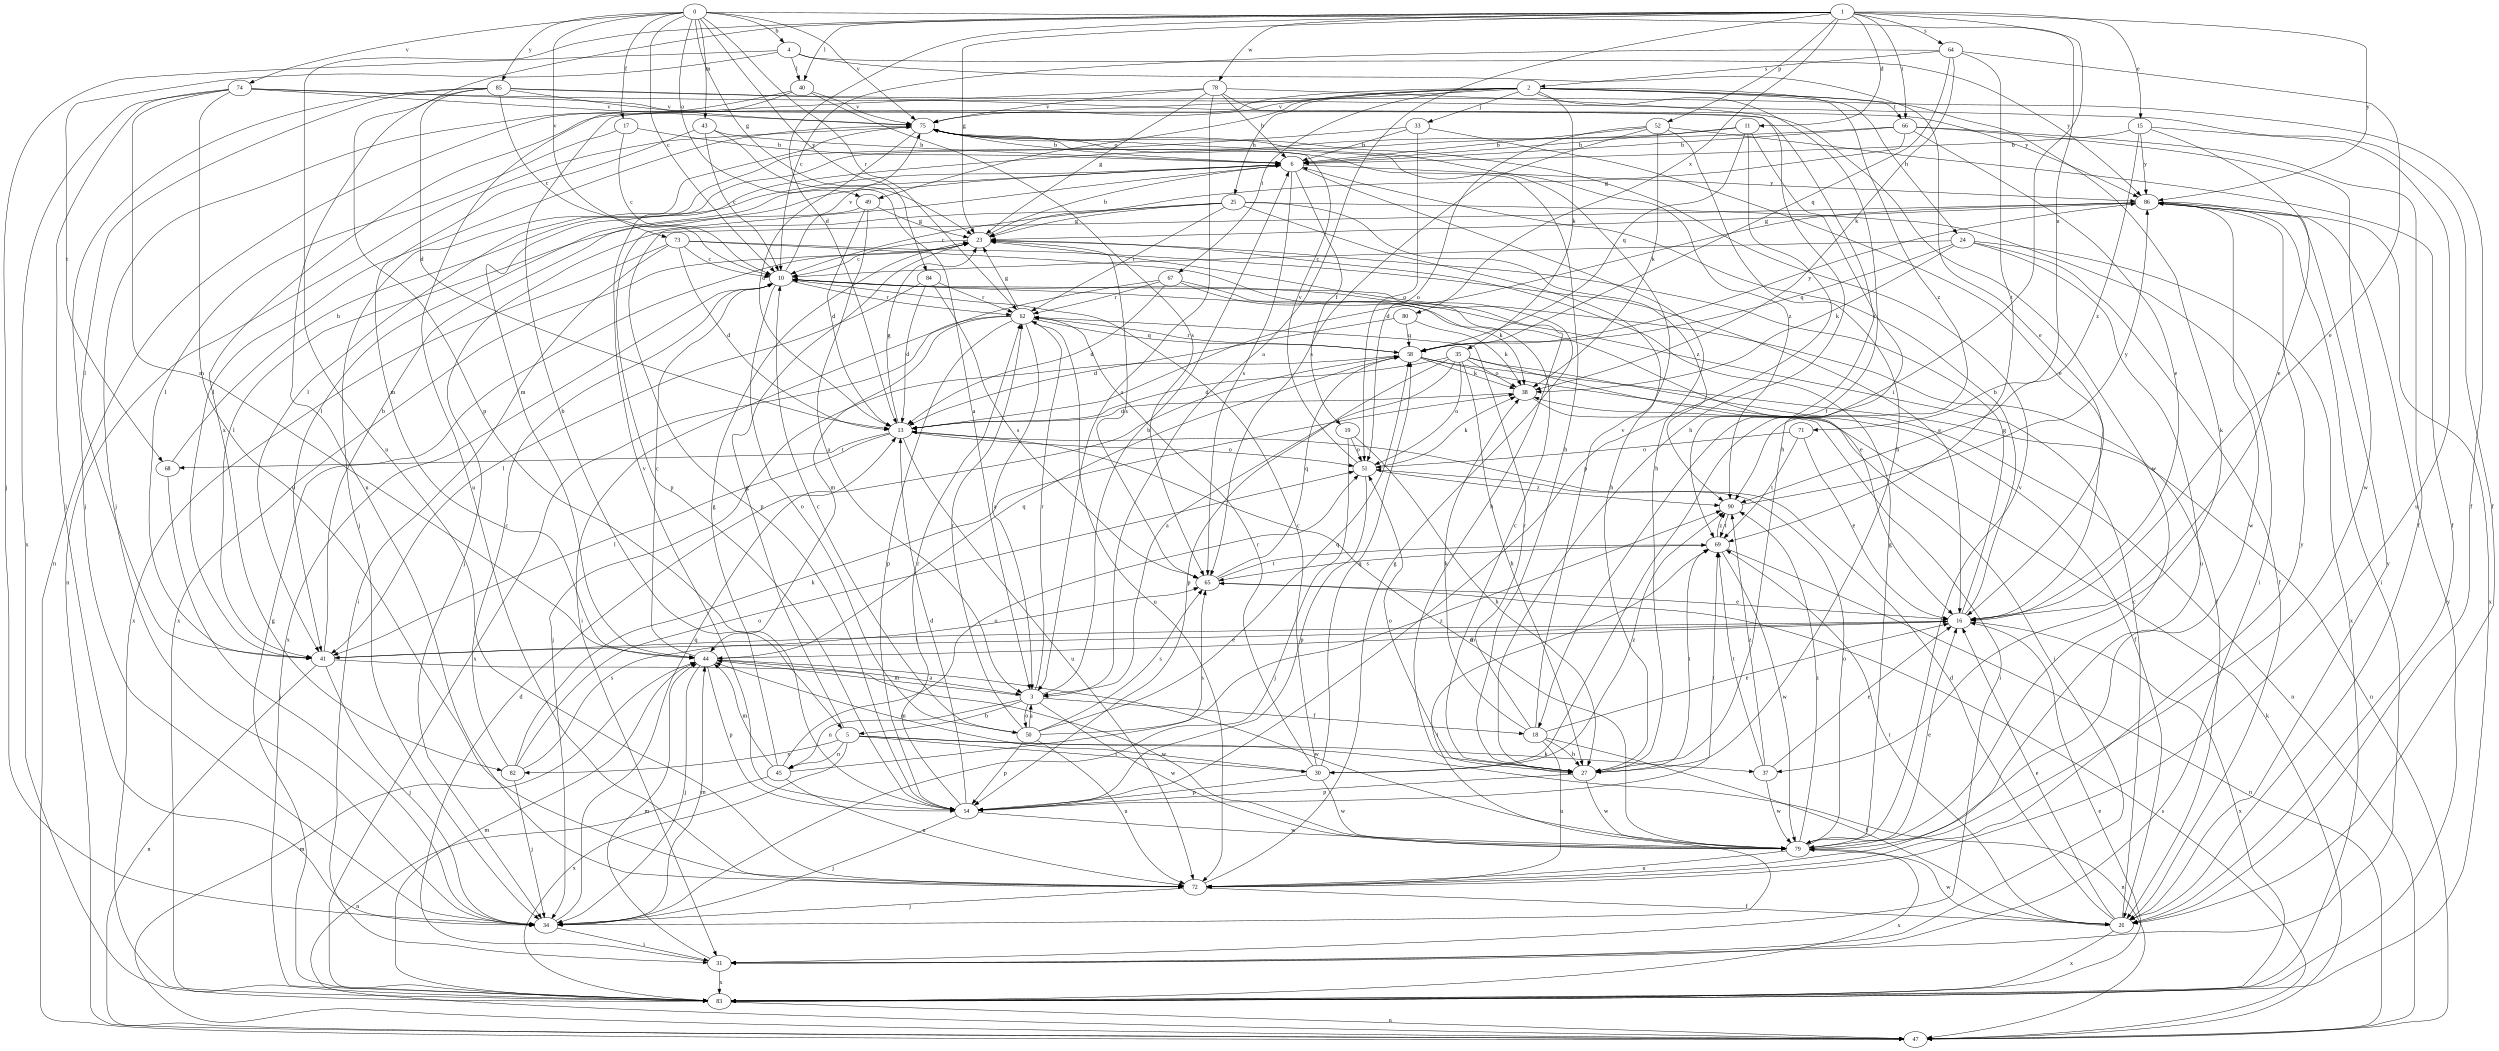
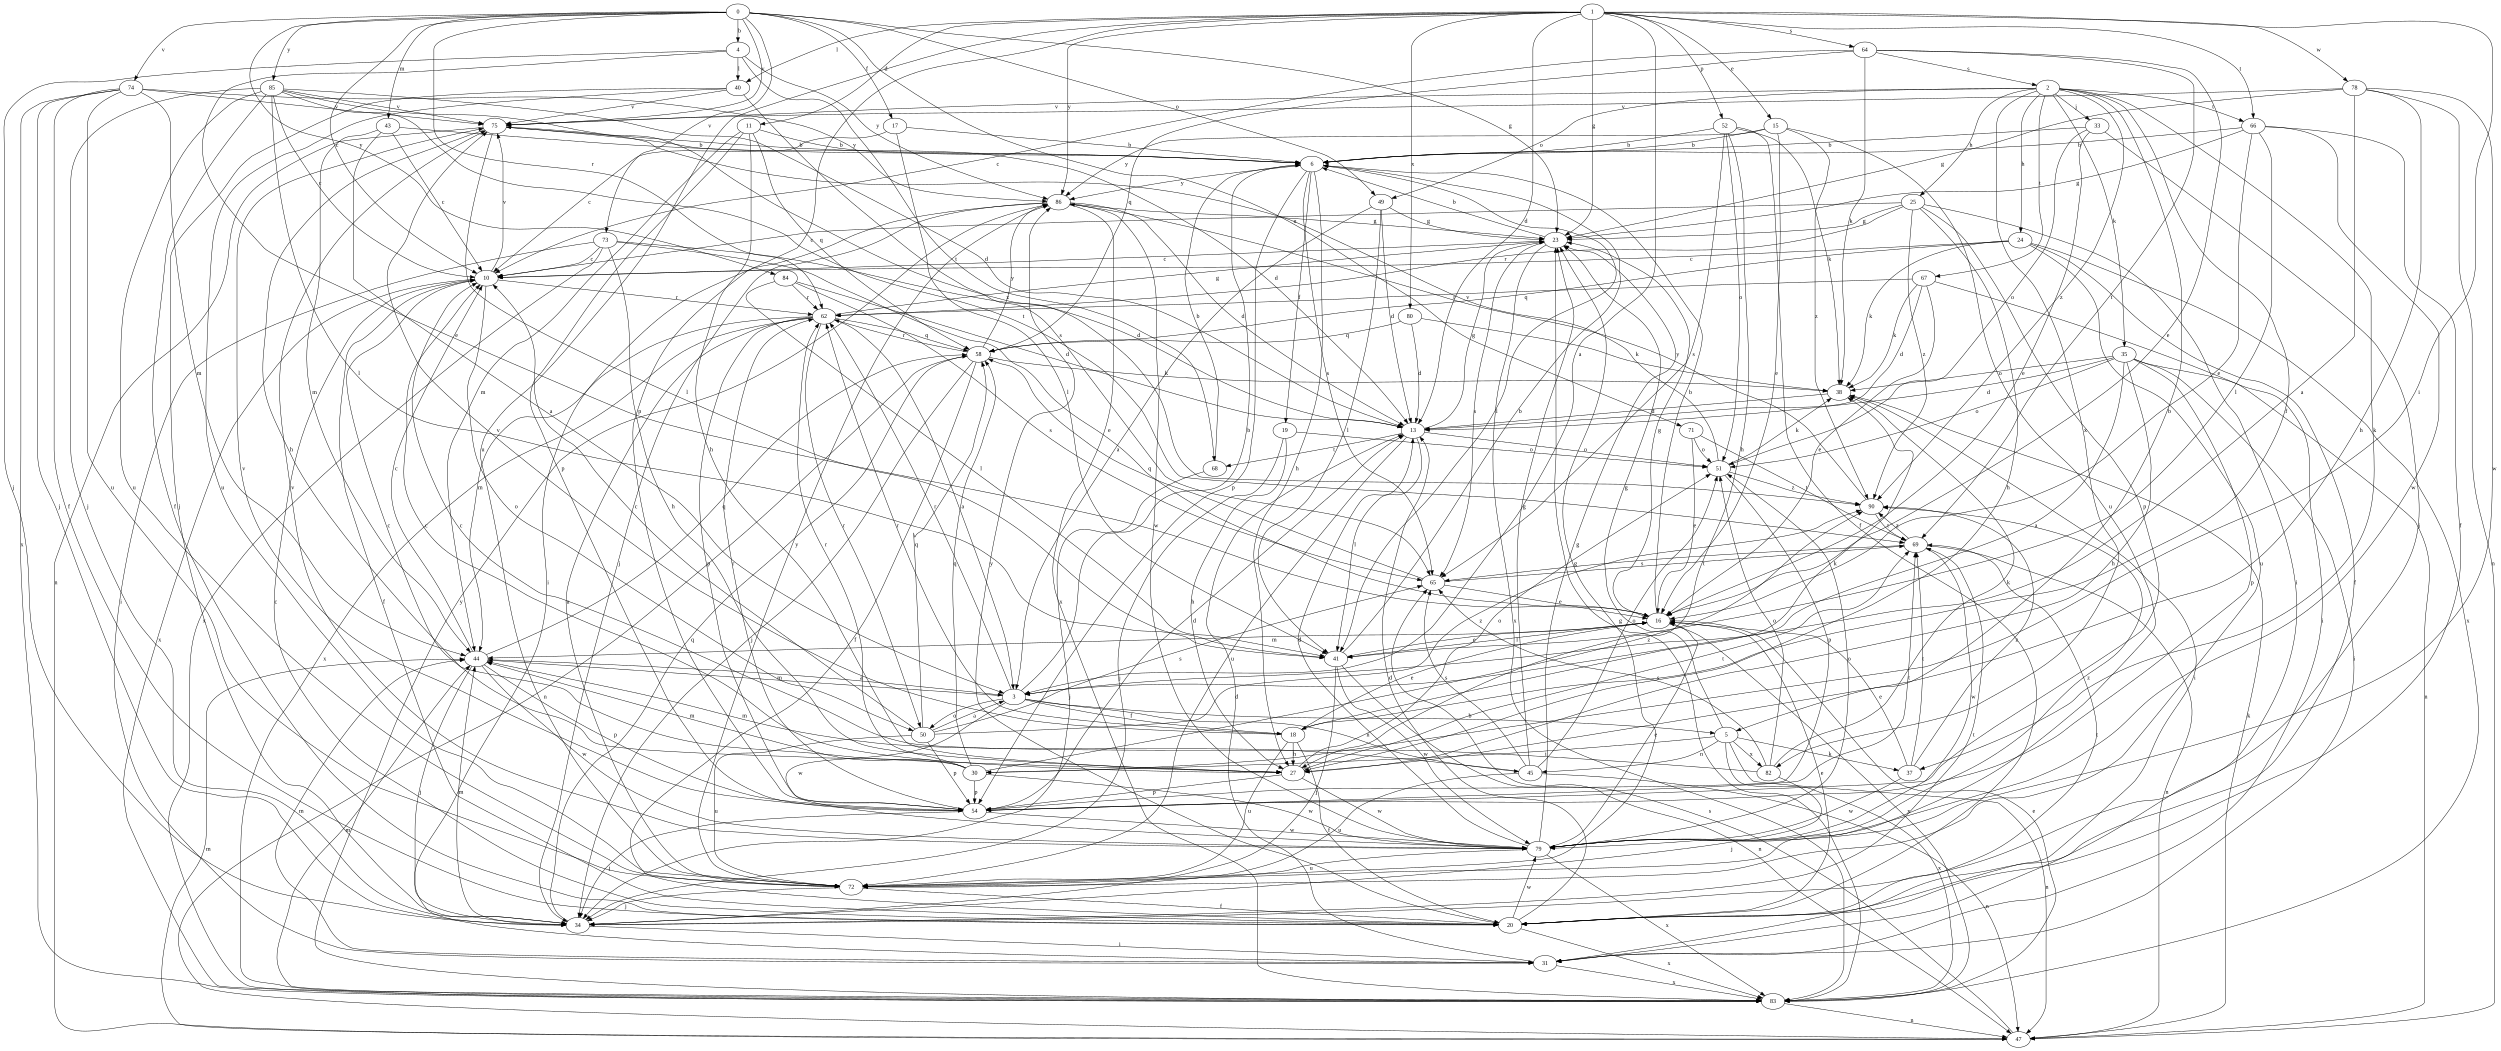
edge "78" -> "6": removed, label "b"
edge "75" -> "90": now "85" -> "90"
edge "50" -> "62": reversed
